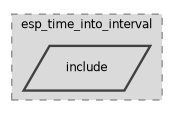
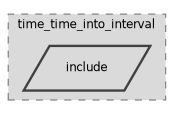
cluster "esp_time_into_interval": label "esp_time_into_interval" -> "time_time_into_interval"
